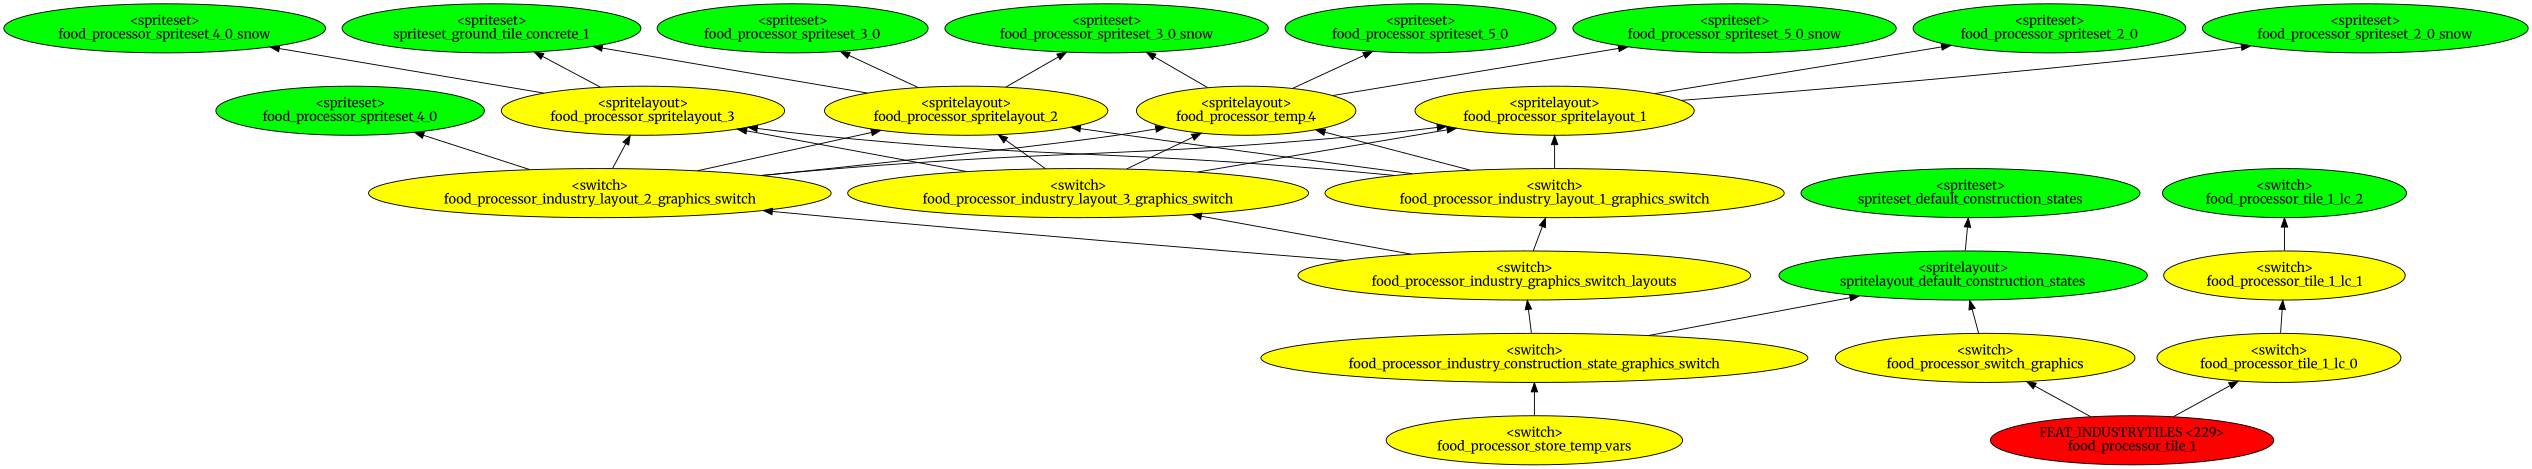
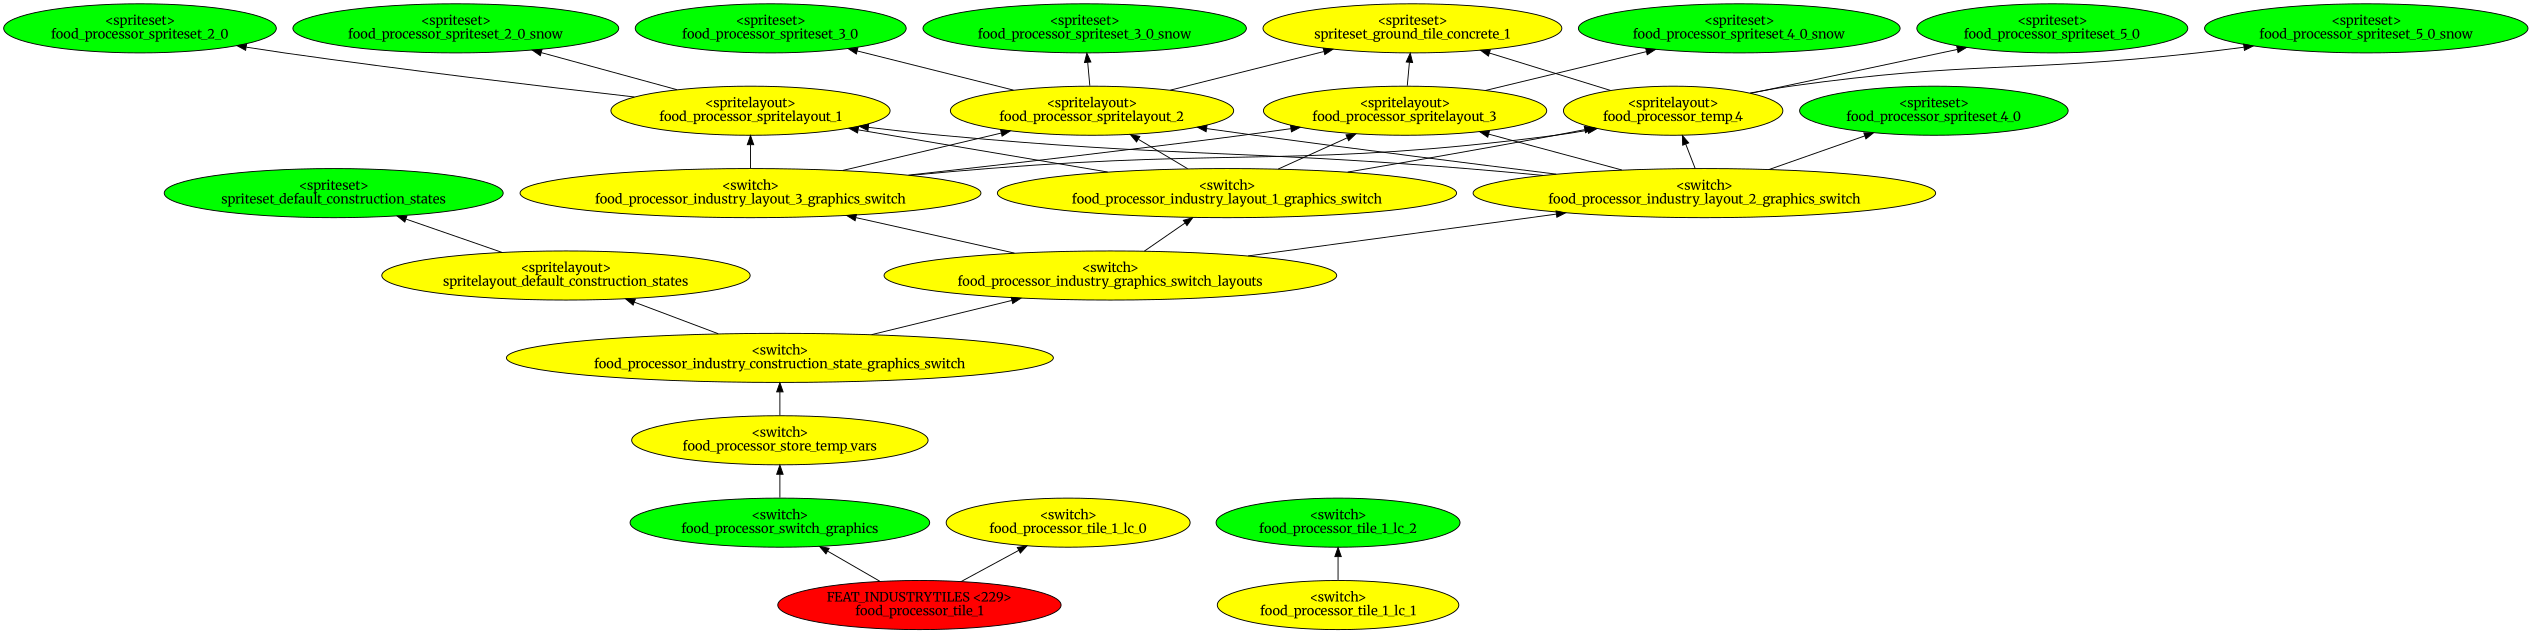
node "<spriteset> spriteset_ground_tile_concrete_1": fillcolor green -> yellow
edge "<spritelayout> food_processor_temp_4" -> "<spriteset> food_processor_spriteset_3_0_snow": now "<spritelayout> food_processor_temp_4" -> "<spriteset> spriteset_ground_tile_concrete_1"
node "<spritelayout> spritelayout_default_construction_states": fillcolor green -> yellow
edge "<switch> food_processor_switch_graphics" -> "<spritelayout> spritelayout_default_construction_states": now "<switch> food_processor_switch_graphics" -> "<switch> food_processor_store_temp_vars"
edge "<switch> food_processor_tile_1_lc_0" -> "<switch> food_processor_tile_1_lc_1": removed
node "<switch> food_processor_switch_graphics": fillcolor yellow -> green
